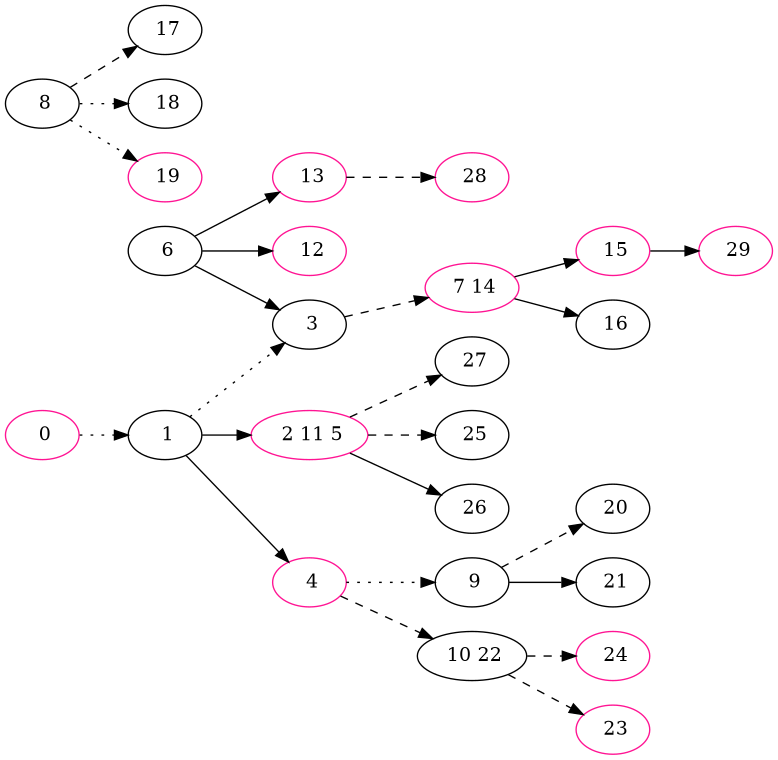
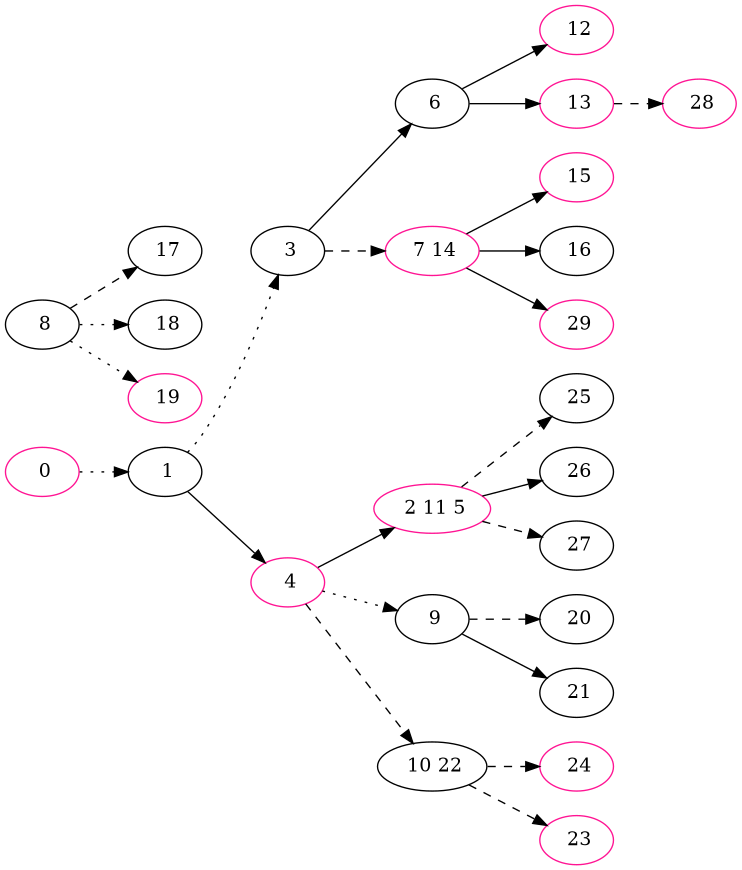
edge "15" -> "29": now "7 14" -> "29"
edge "6" -> "3": reversed
edge "1" -> "2 11 5": now "4" -> "2 11 5"
